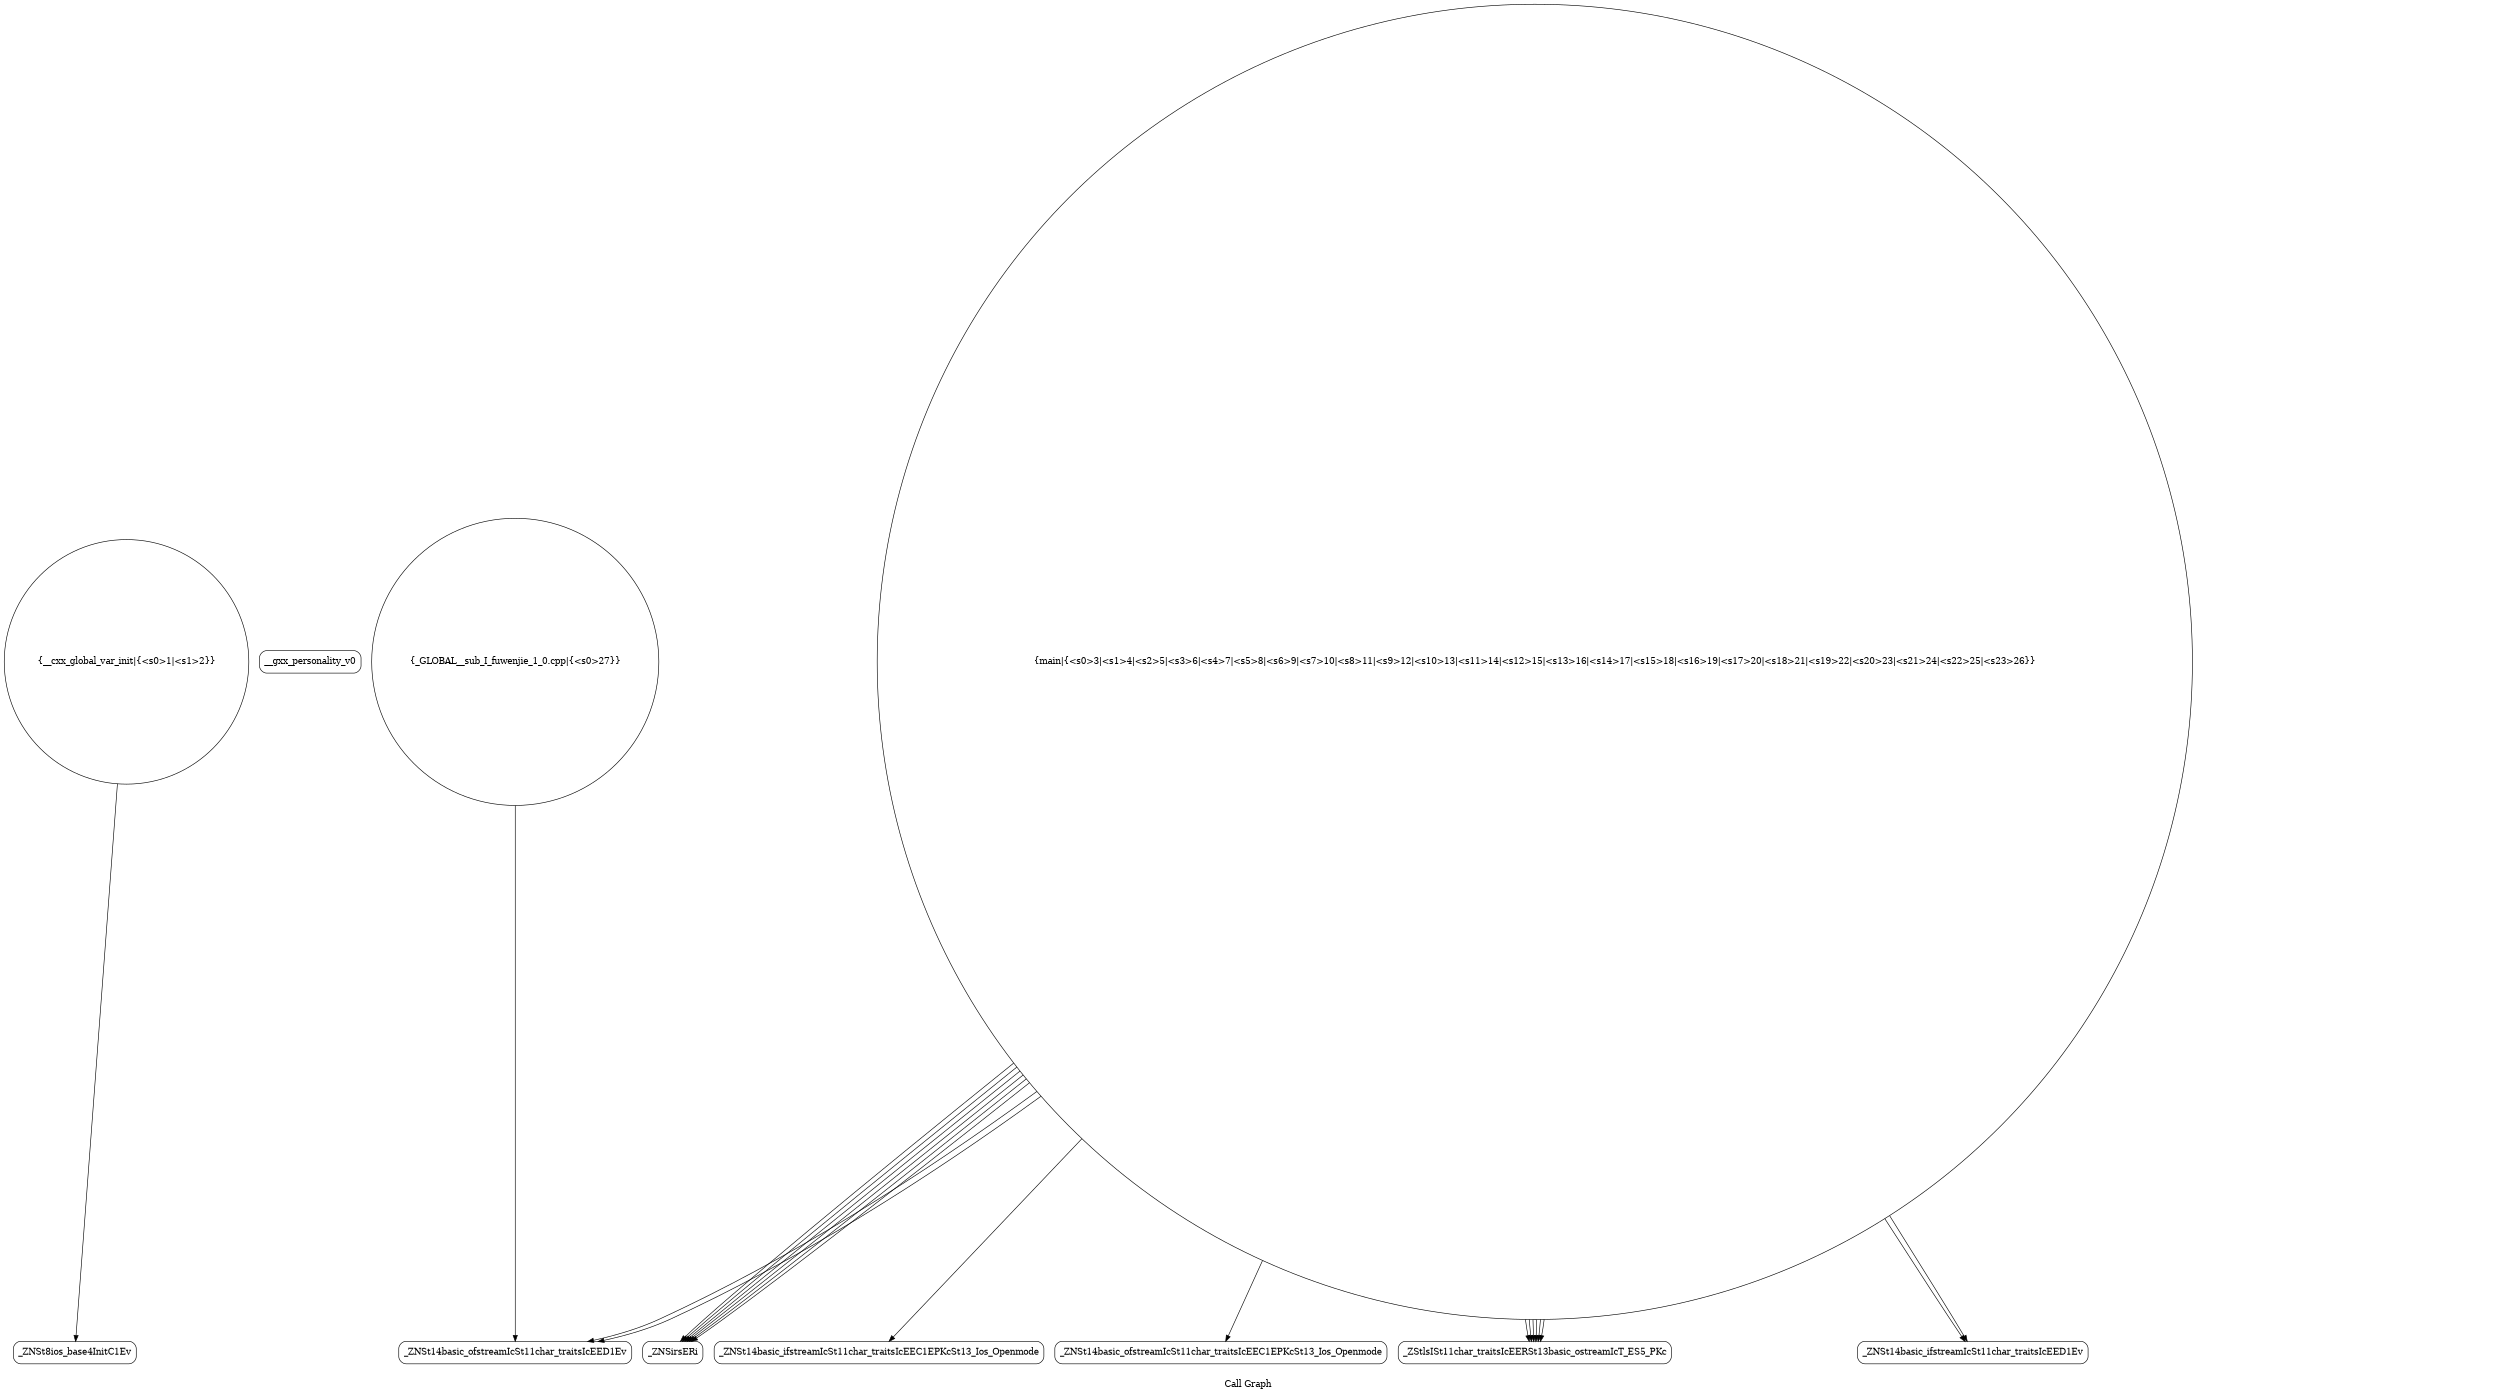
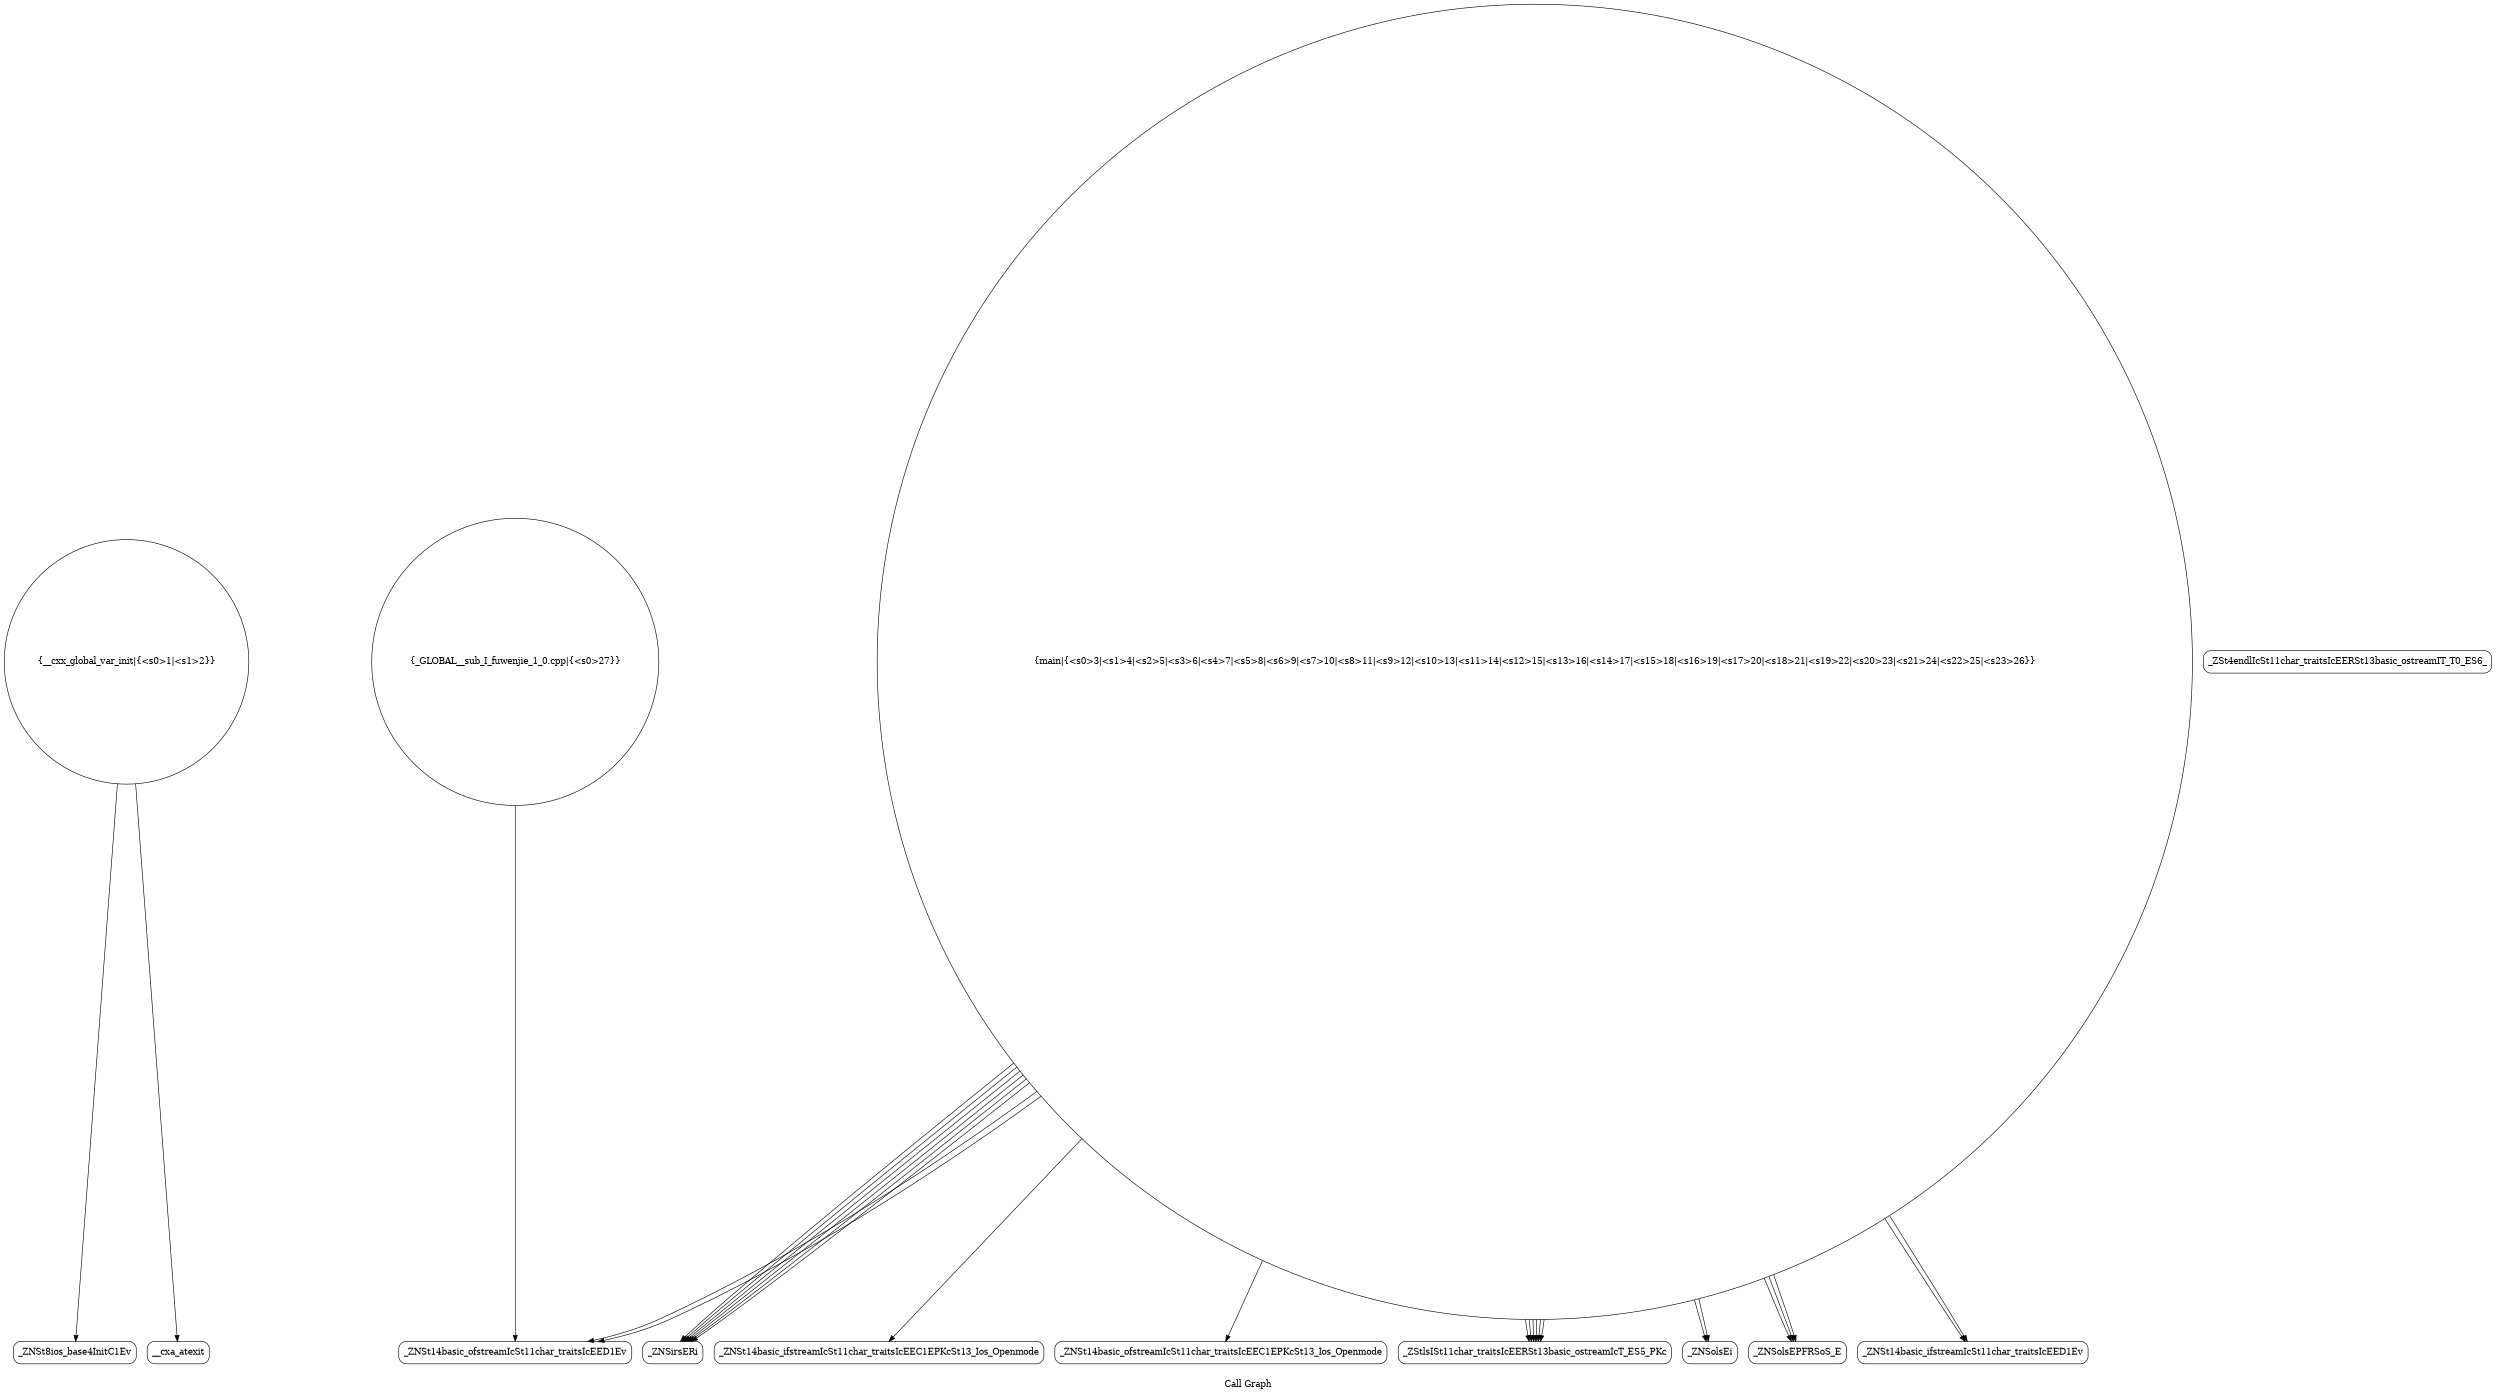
node "__gxx_personality_v0": removed
node "_ZSt4endlIcSt11char_traitsIcEERSt13basic_ostreamIT_T0_ES6_": added
node "__cxa_atexit": added
node "_ZNSolsEi": added
node "_ZNSolsEPFRSoS_E": added
